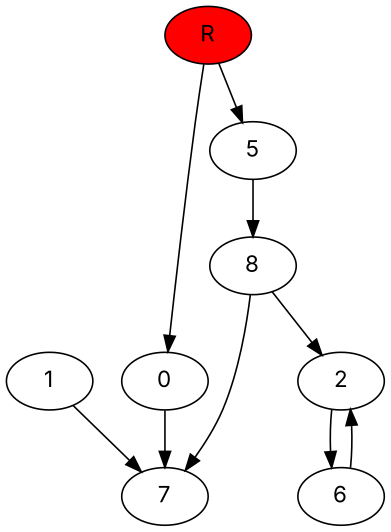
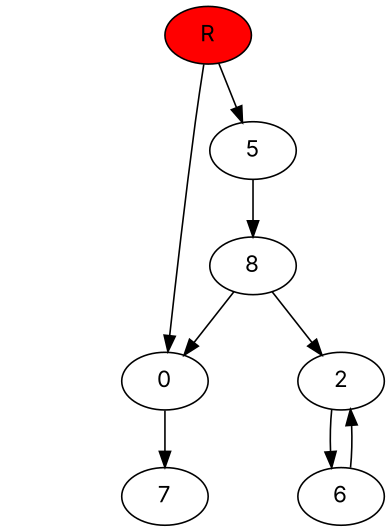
edge "8" -> "7": now "8" -> "0"
node "1": removed
